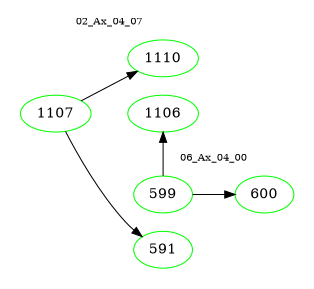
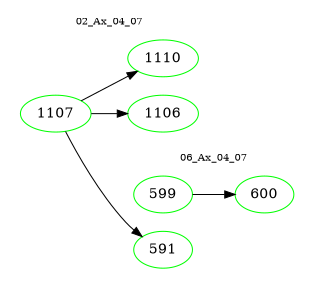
cluster "06_Ax_04_00": label "06_Ax_04_00" -> "06_Ax_04_07"
edge "599" -> "1106": now "1107" -> "1106"
